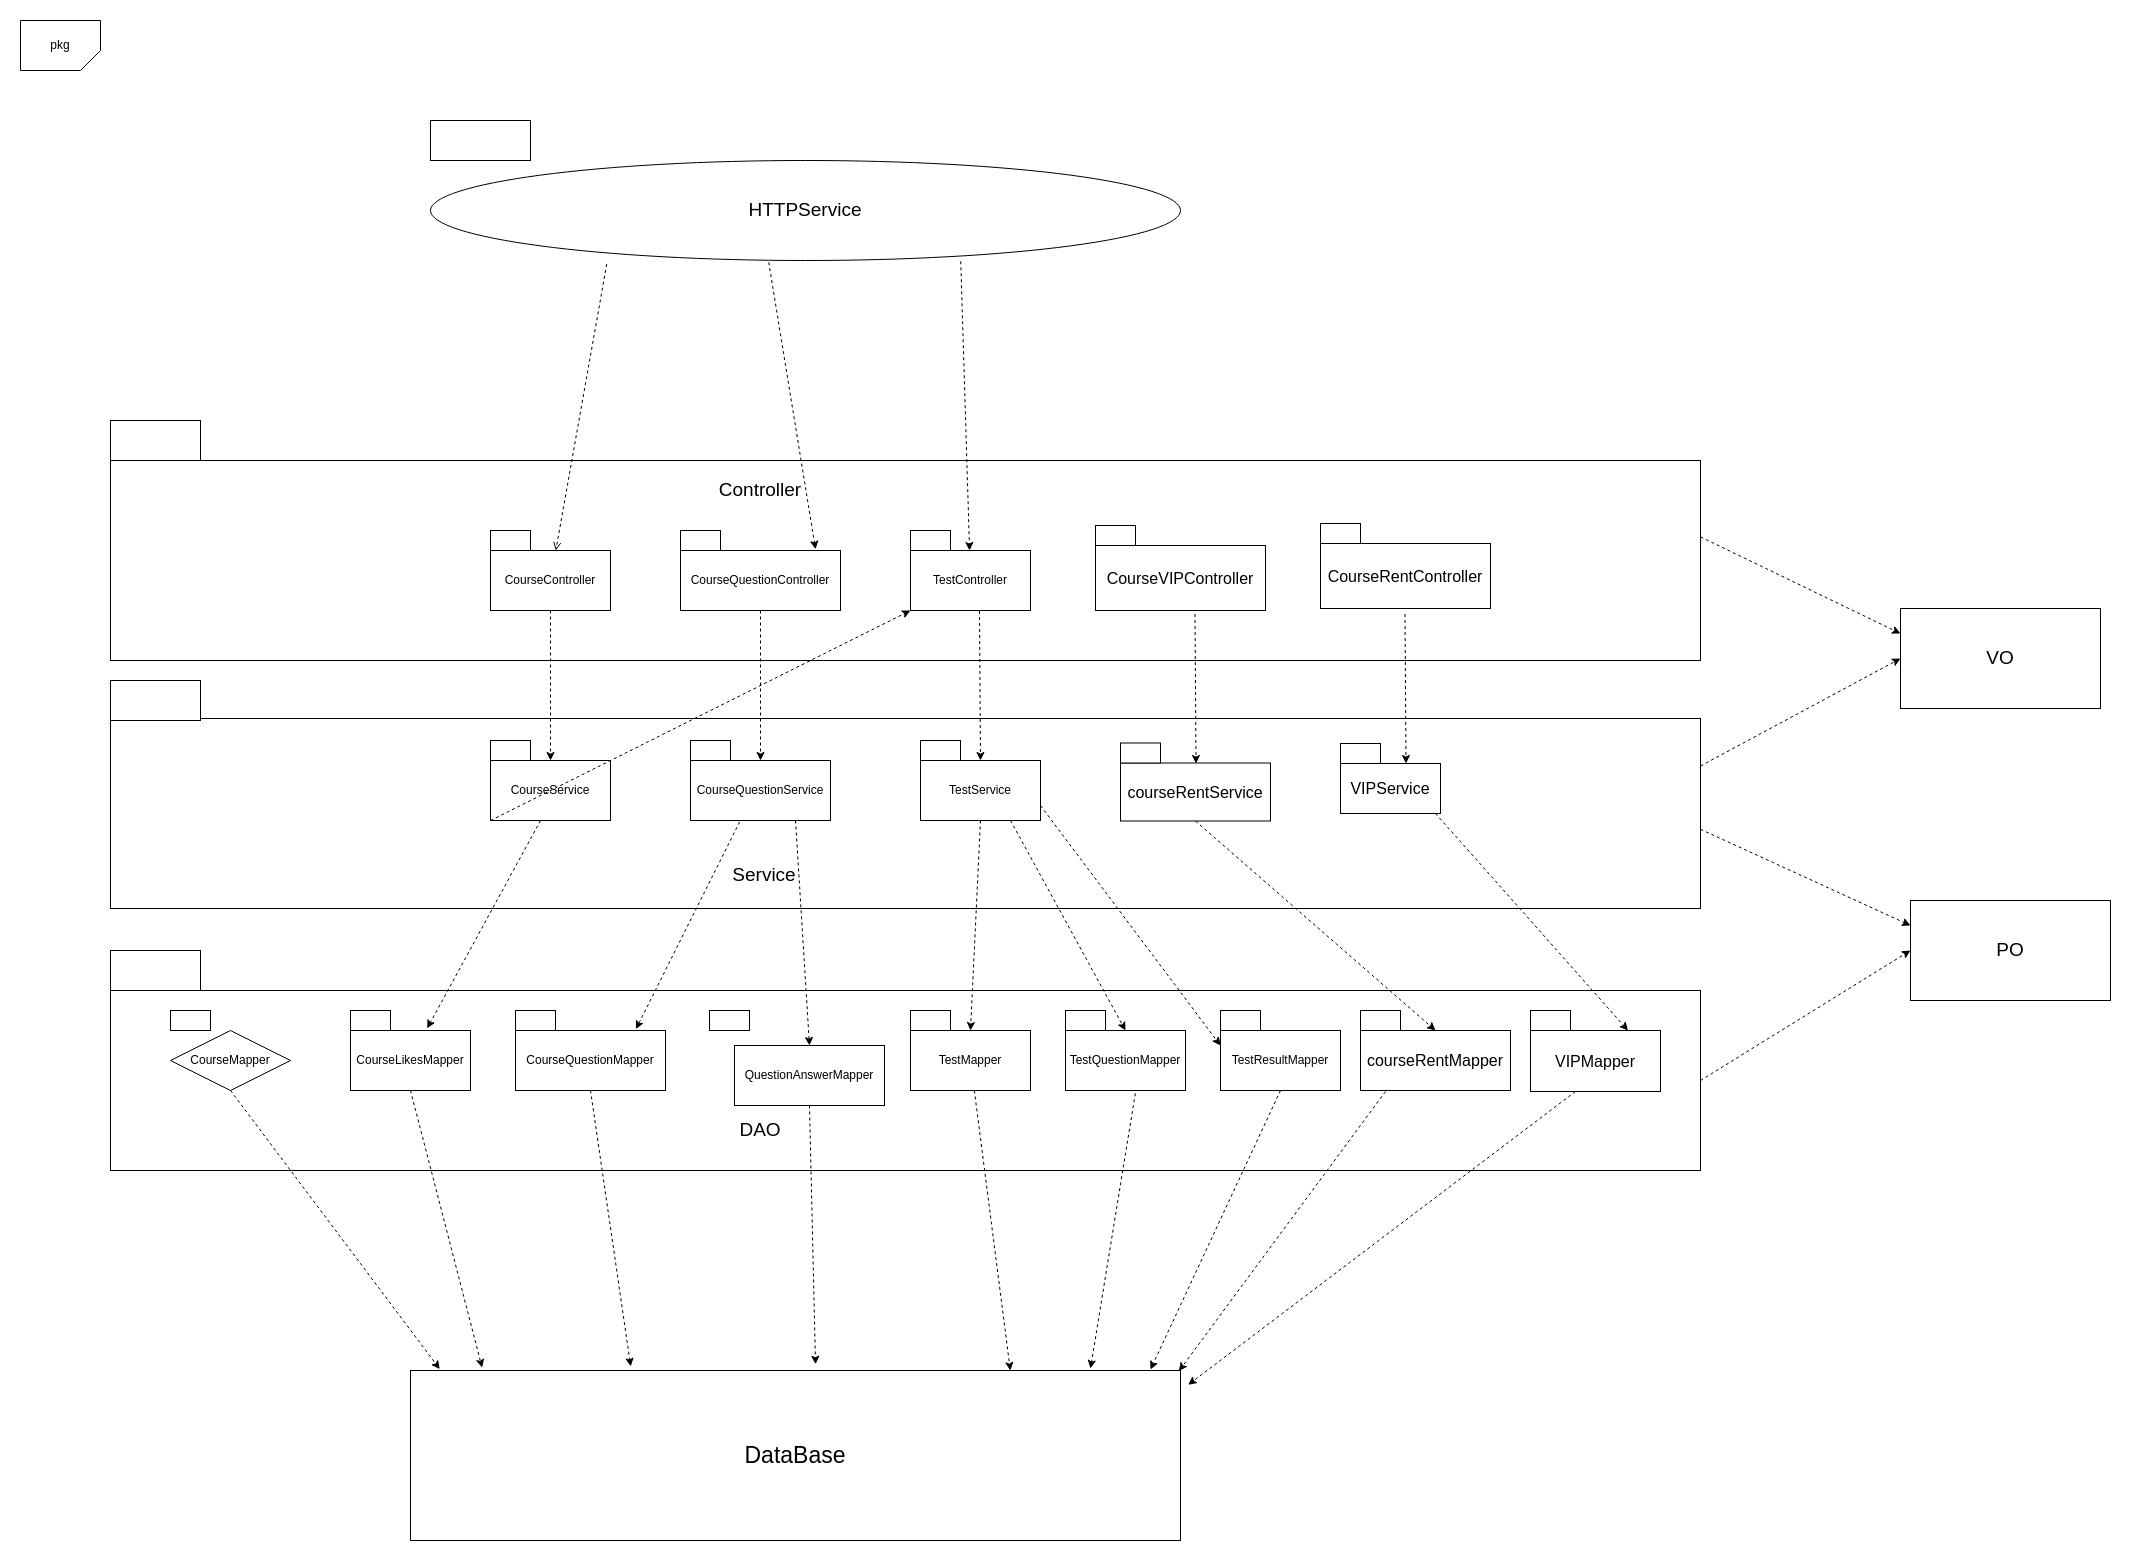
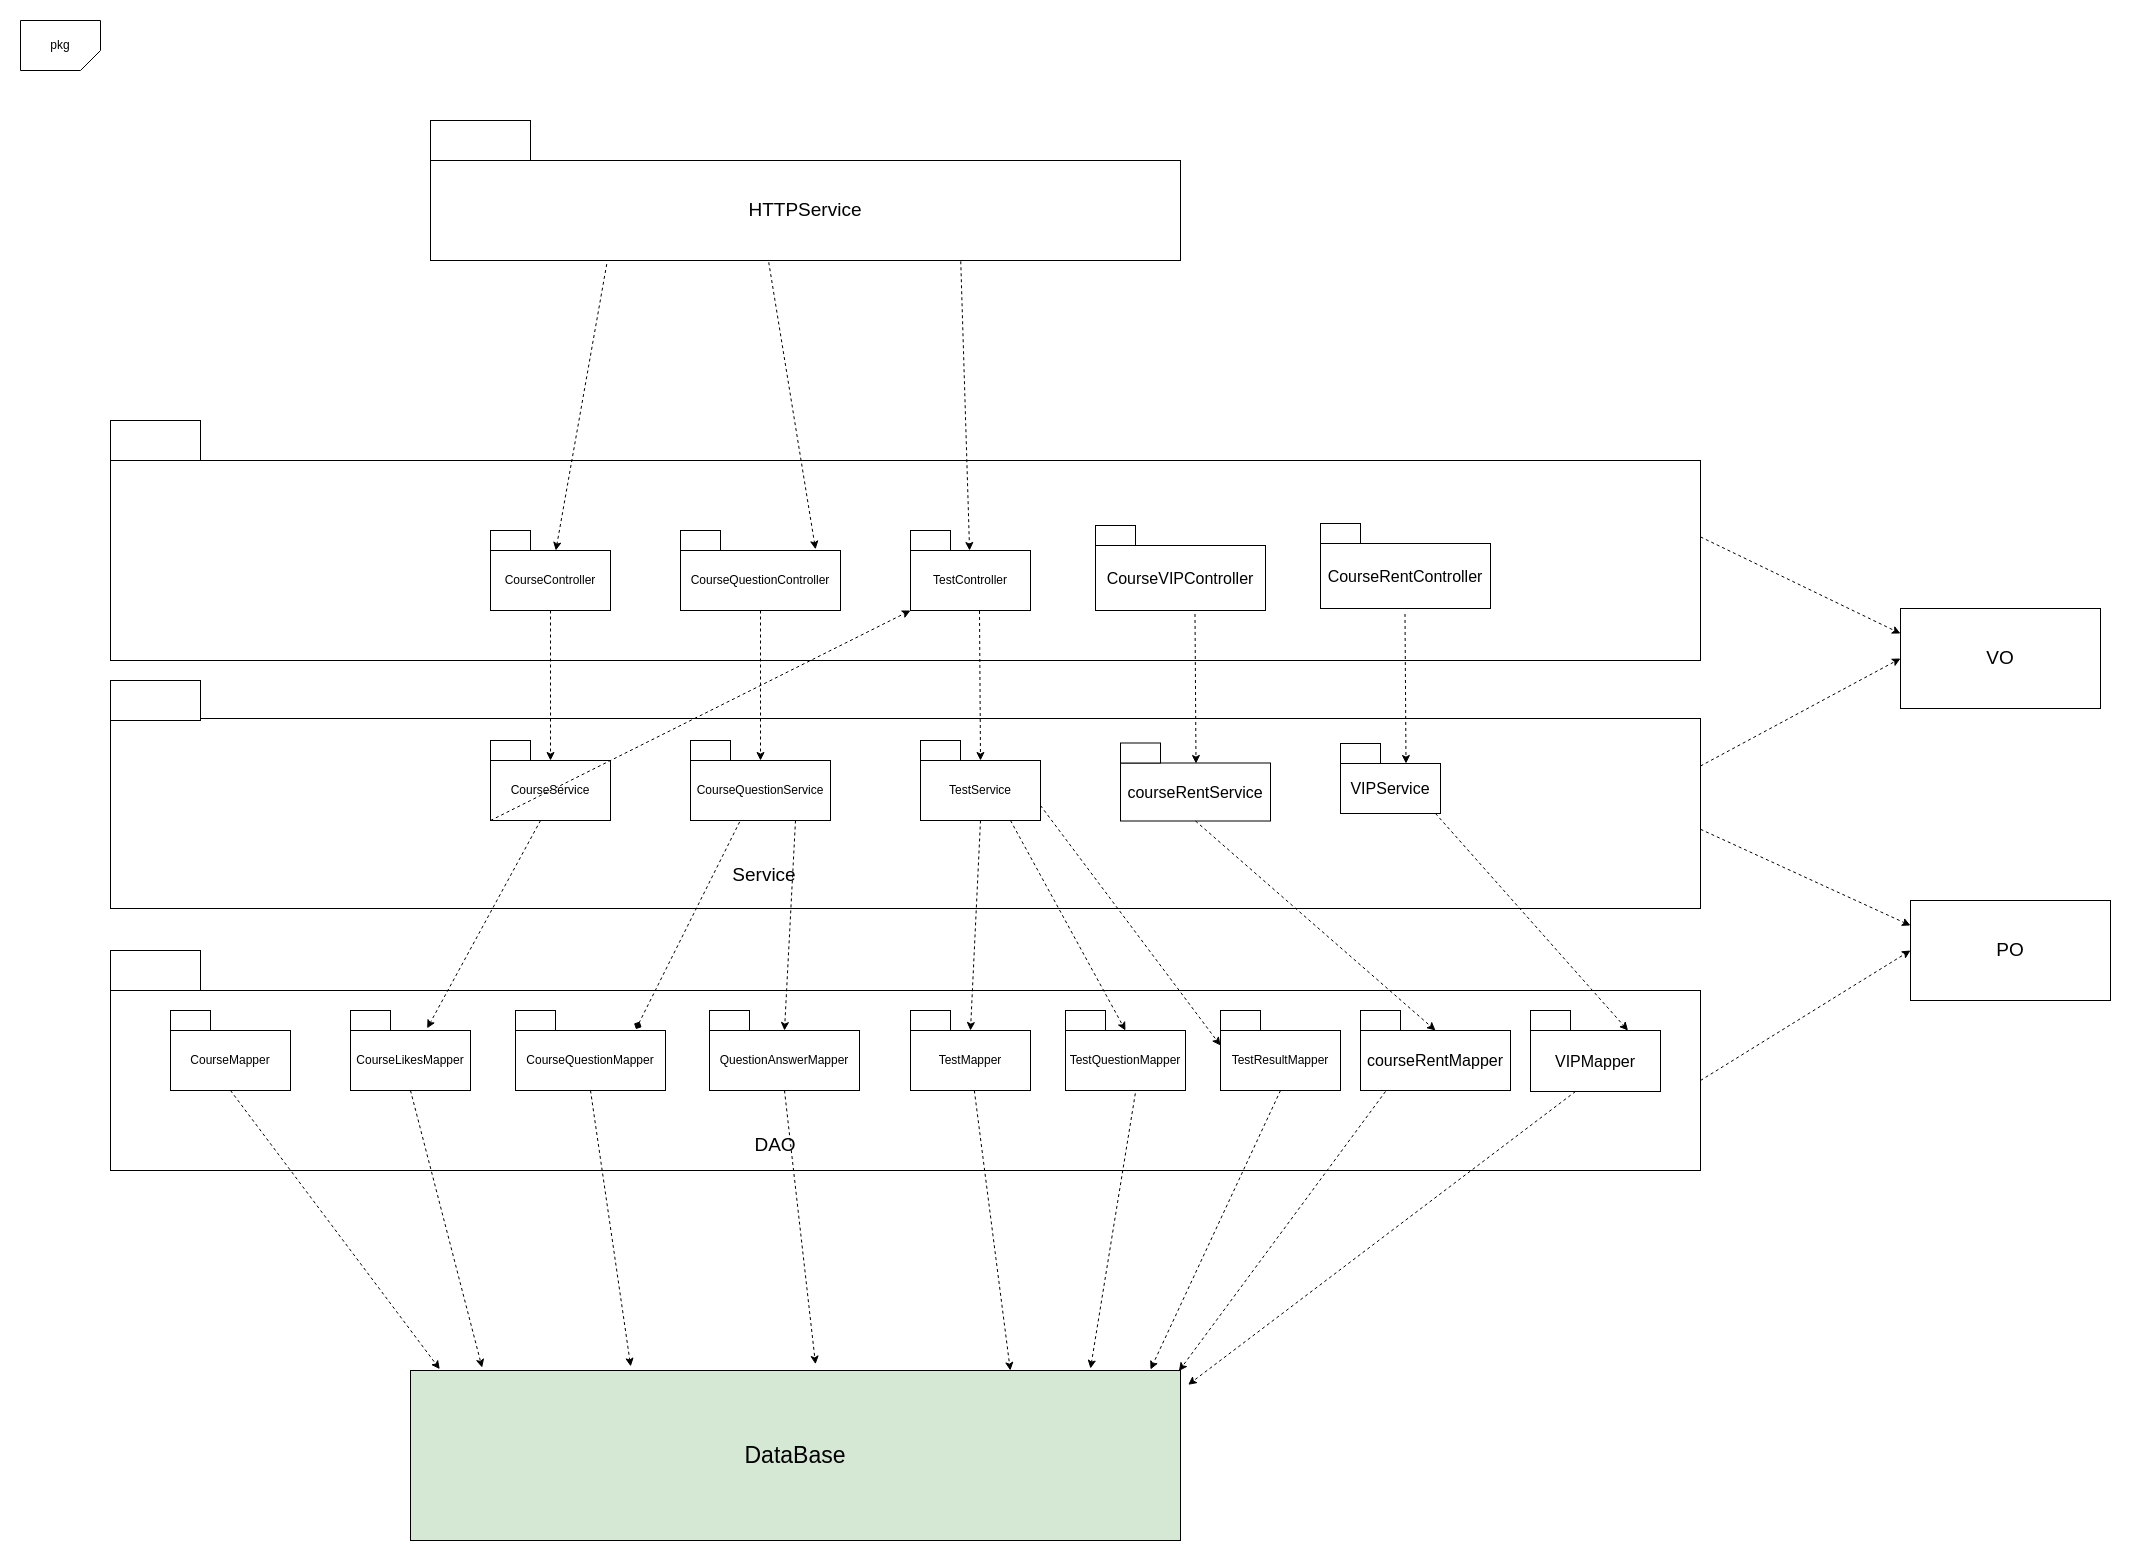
node "HTTPService": shape ellipse -> rectangle
node "Controller": removed
edge "HTTPService" -> "CourseController": arrowhead open -> classic
edge "CourseQuestionService" -> "CourseQuestionMapper": arrowhead classic -> diamond
node "CourseMapper": shape diamond -> rectangle
node "QuestionAnswerMapper": moved (810, 1076) -> (785, 1061)
node "DAO": moved (761, 1131) -> (776, 1146)
node "DataBase": fillcolor #ffffff -> #d5e8d4
